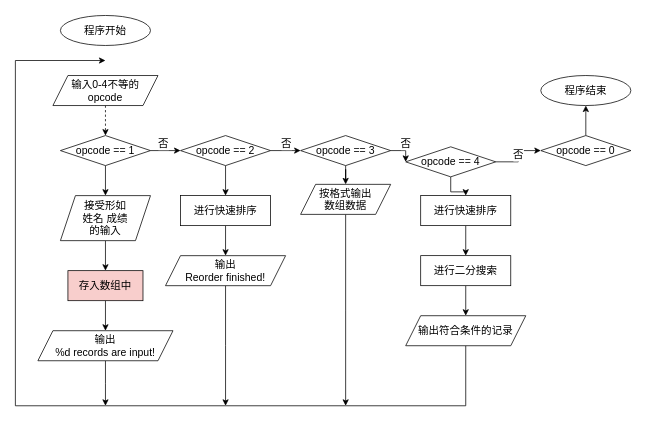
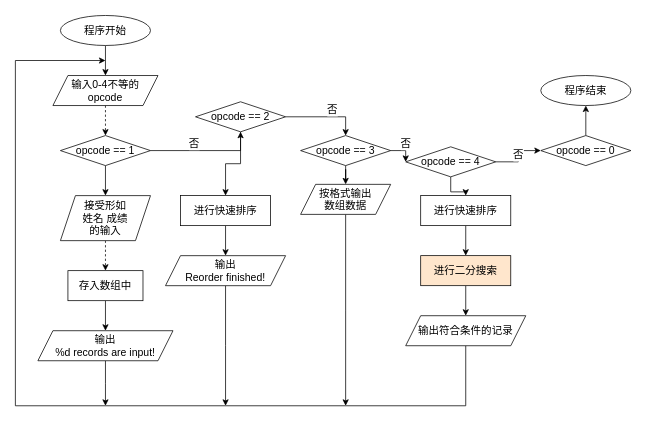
edge "程序开始" -> "输入0-4不等的 opcode": added
node "opcode == 2": moved (225, 150) -> (240, 117)
edge "接受形如 姓名 成绩 的输入" -> "存入数组中": style solid -> dashed
node "进行二分搜索": fillcolor #ffffff -> #ffe6cc
node "存入数组中": fillcolor #f8cecc -> #ffffff
